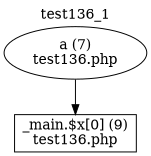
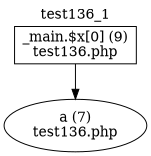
edge "a (7) test136.php" -> "_main.$x[0] (9) test136.php": reversed
